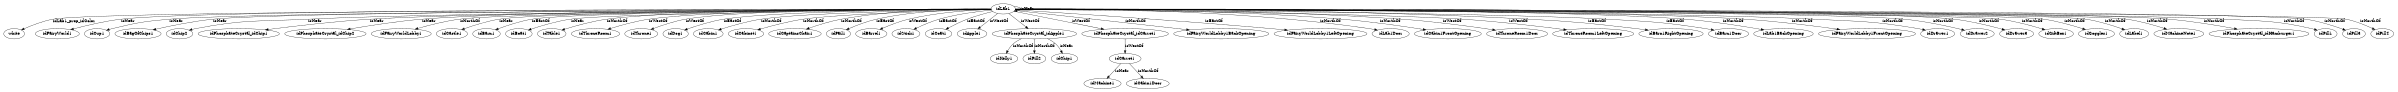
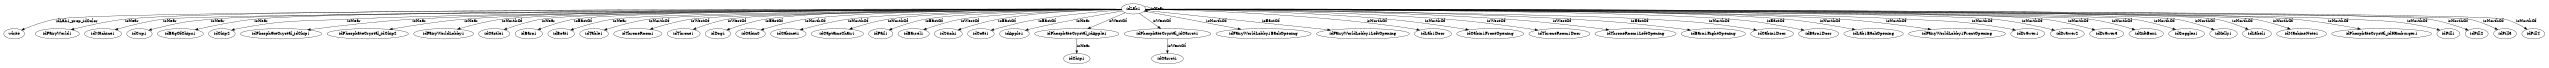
edge "idLab1" -> "idApple1": label "isWestOf" -> "isNear"
node "idCabin1": label "idCabin1" -> "idCabin0"
edge "idPhosphateCrystal_idApple1" -> "idKelly1": now "idLab1" -> "idKelly1"
edge "idPhosphateCrystal_idApple1" -> "idPill2": now "idLab1" -> "idPill2"
edge "idCarrot1" -> "idMachine1": now "idLab1" -> "idMachine1"
edge "idCarrot1" -> "idCabin1Door": now "idLab1" -> "idCabin1Door"
